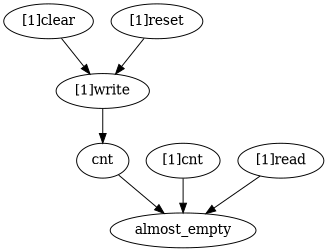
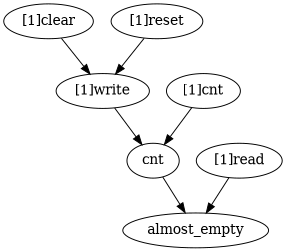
edge "[1]cnt" -> "almost_empty": now "[1]cnt" -> "cnt"
